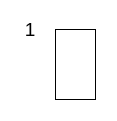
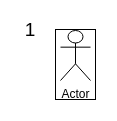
node "Actor": added
